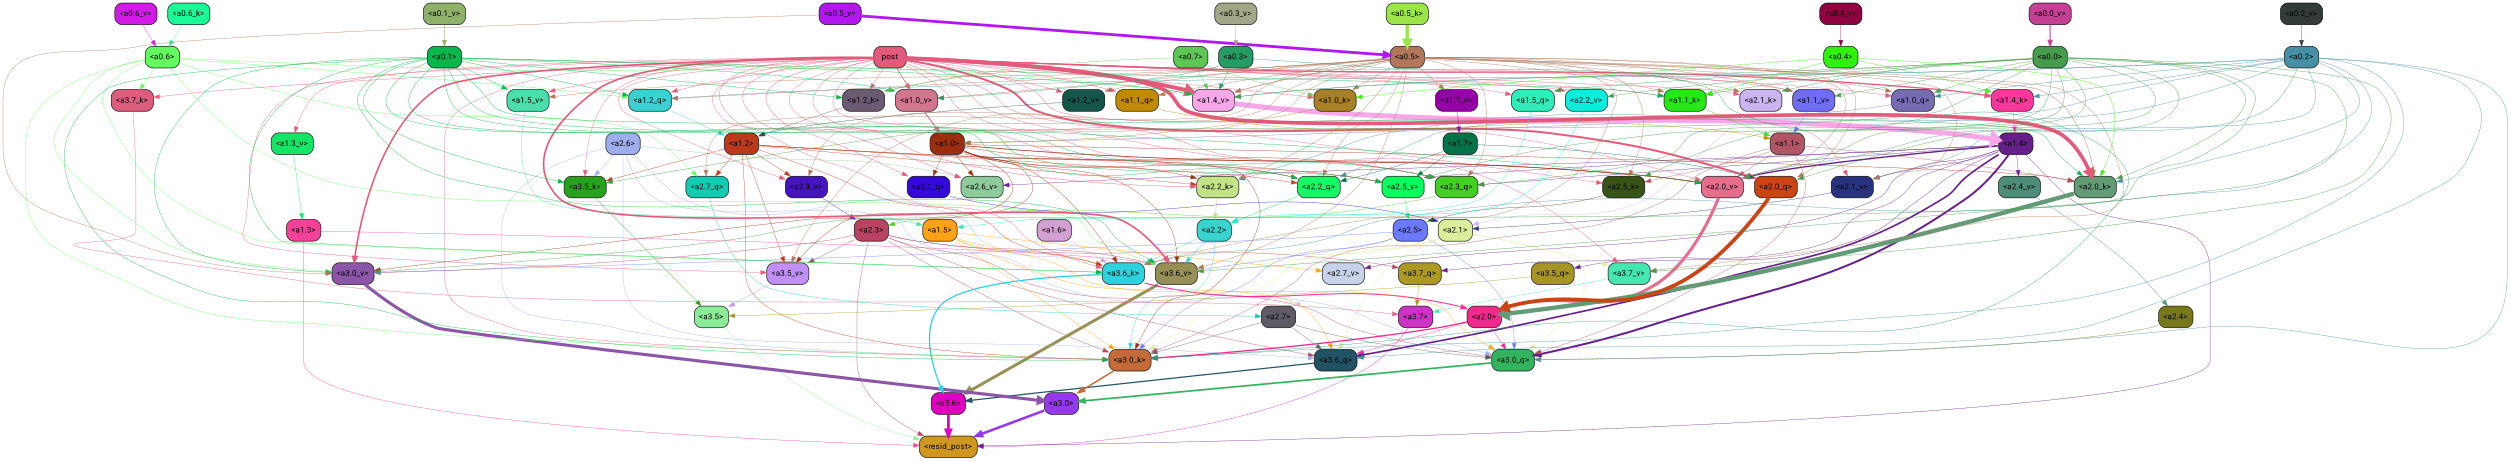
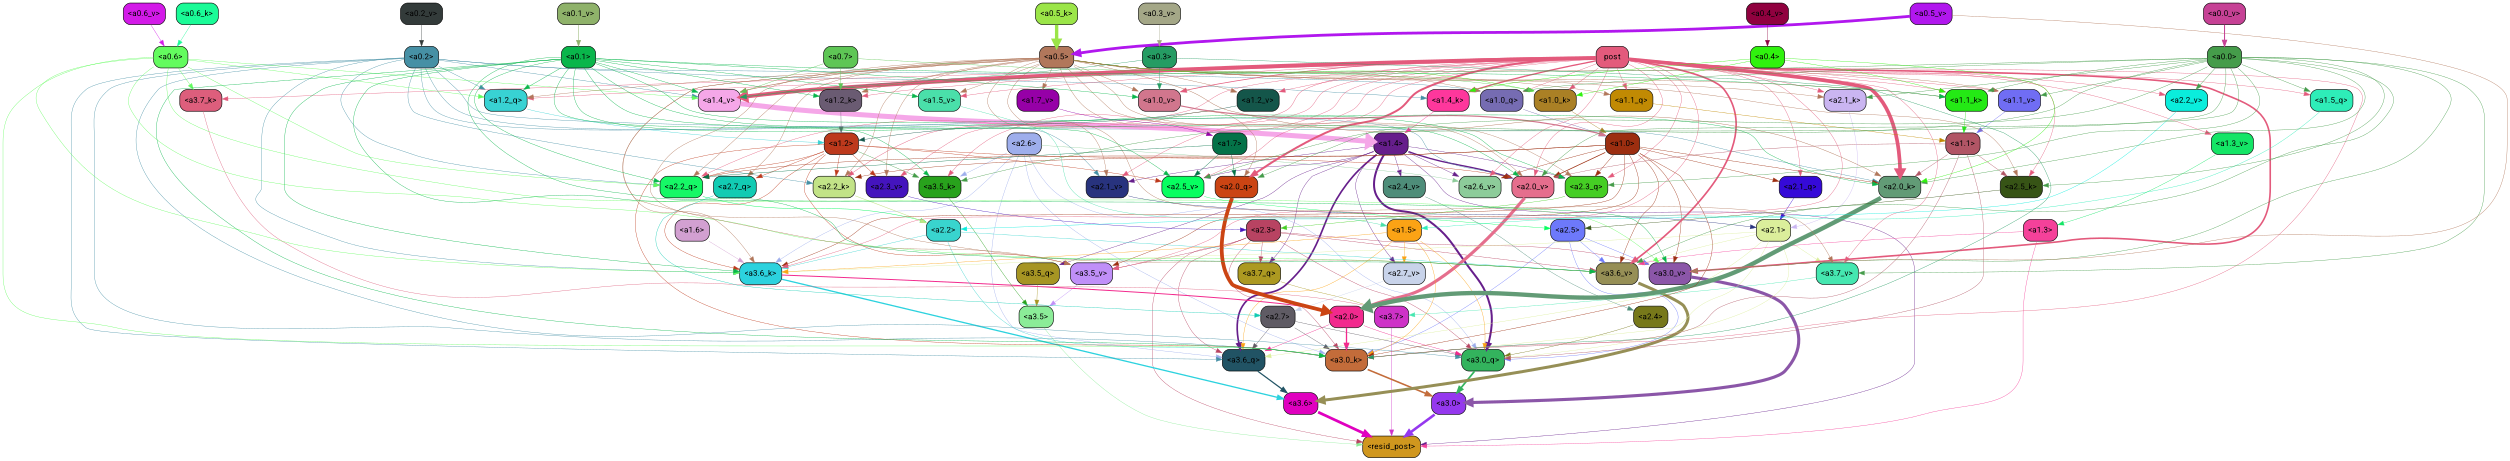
edge "<a0.5>" -> "<a1.0_k>": color #b1775b -> #30f20e
edge "<a0.6>" -> "<a2.7_q>": now "<a0.6>" -> "<a2.2_q>"
edge "<a1.2>" -> "<a3.5_k>": color #bd391c -> #459c4a
